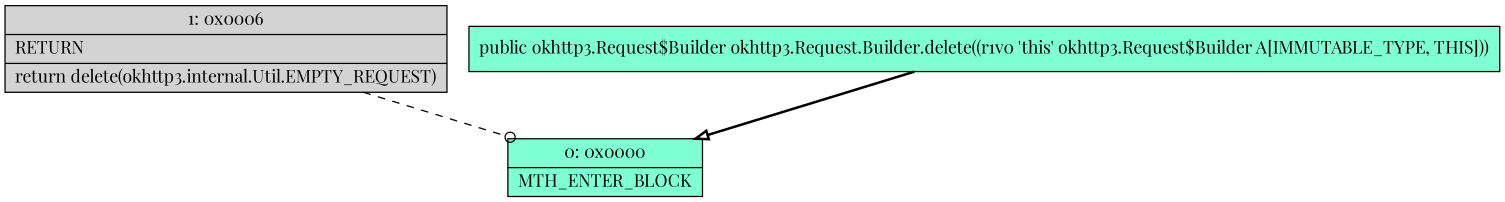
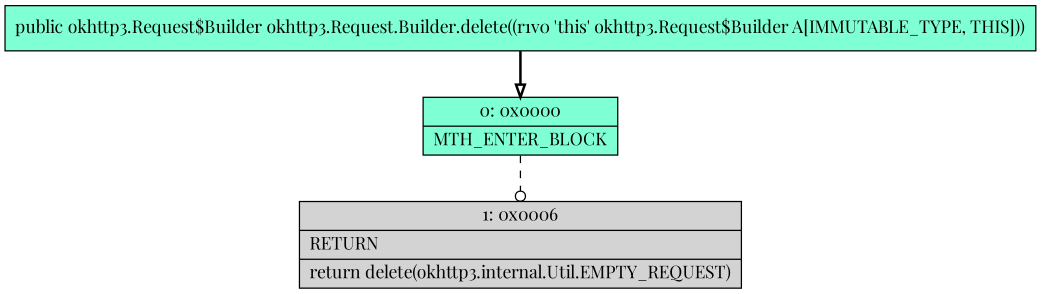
edge "1: 0x0006" -> "0: 0x0000": reversed
